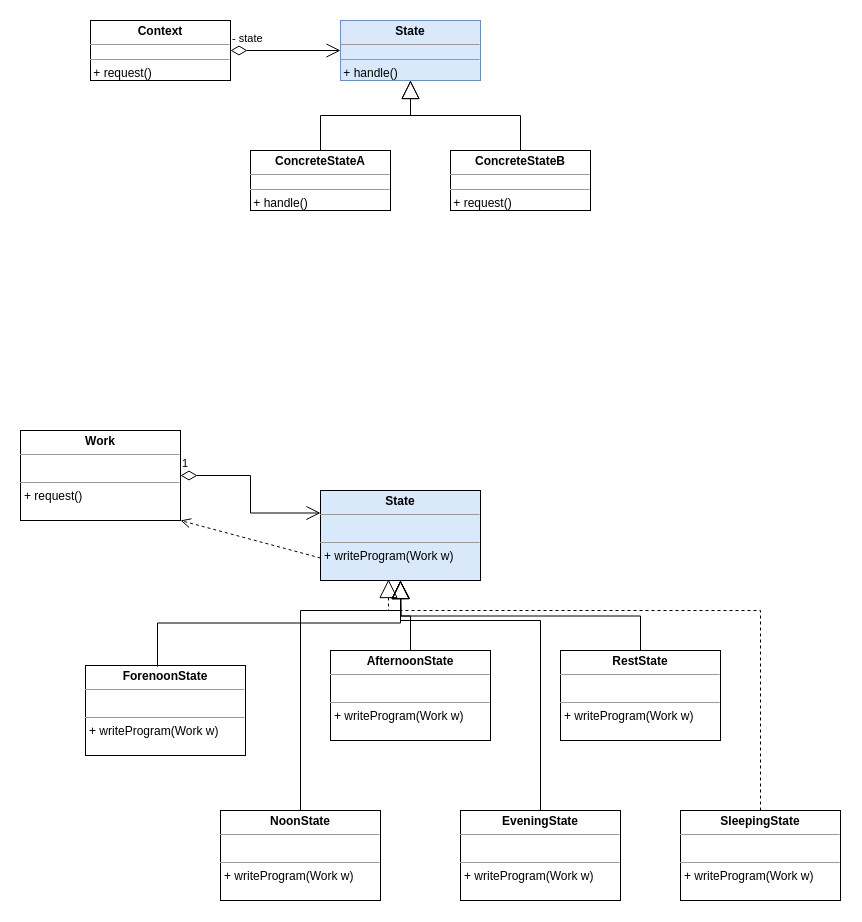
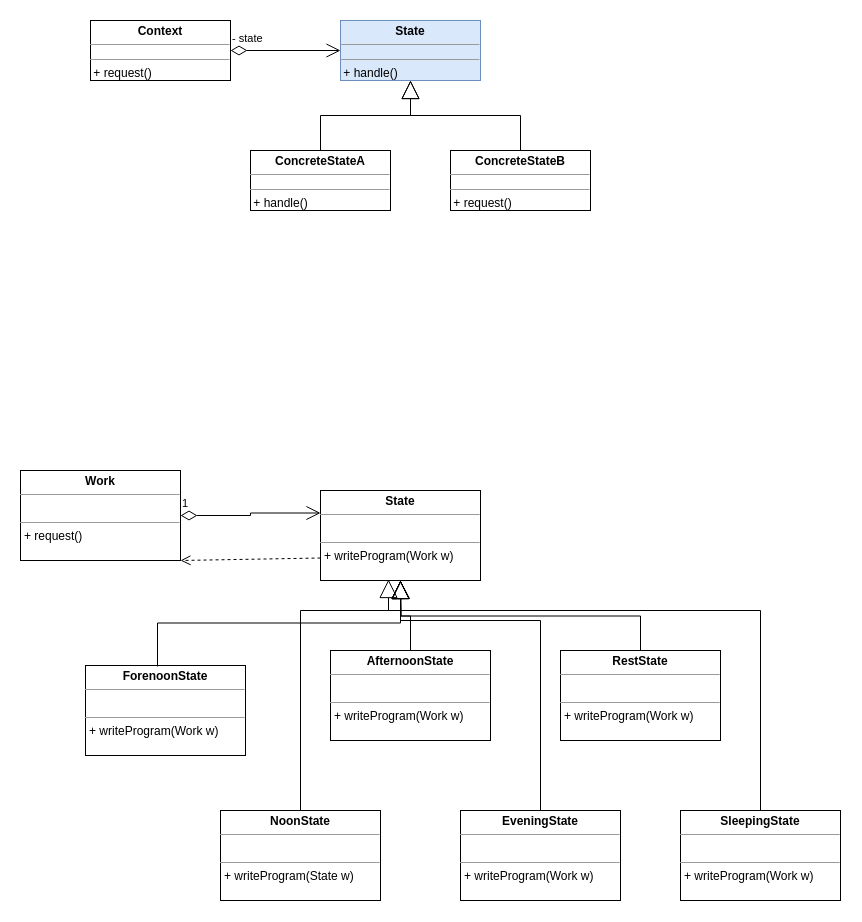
node "Work + request()": moved (101, 476) -> (101, 516)
node "State + writeProgram(Work w)": fillcolor #dae8fc -> #ffffff
edge "SleepingState + writeProgram(Work w)" -> "State + writeProgram(Work w)": style dashed -> solid
node "NoonState + writeProgram(Work w)": label "NoonState + writeProgram(Work w)" -> "NoonState + writeProgram(State w)"
